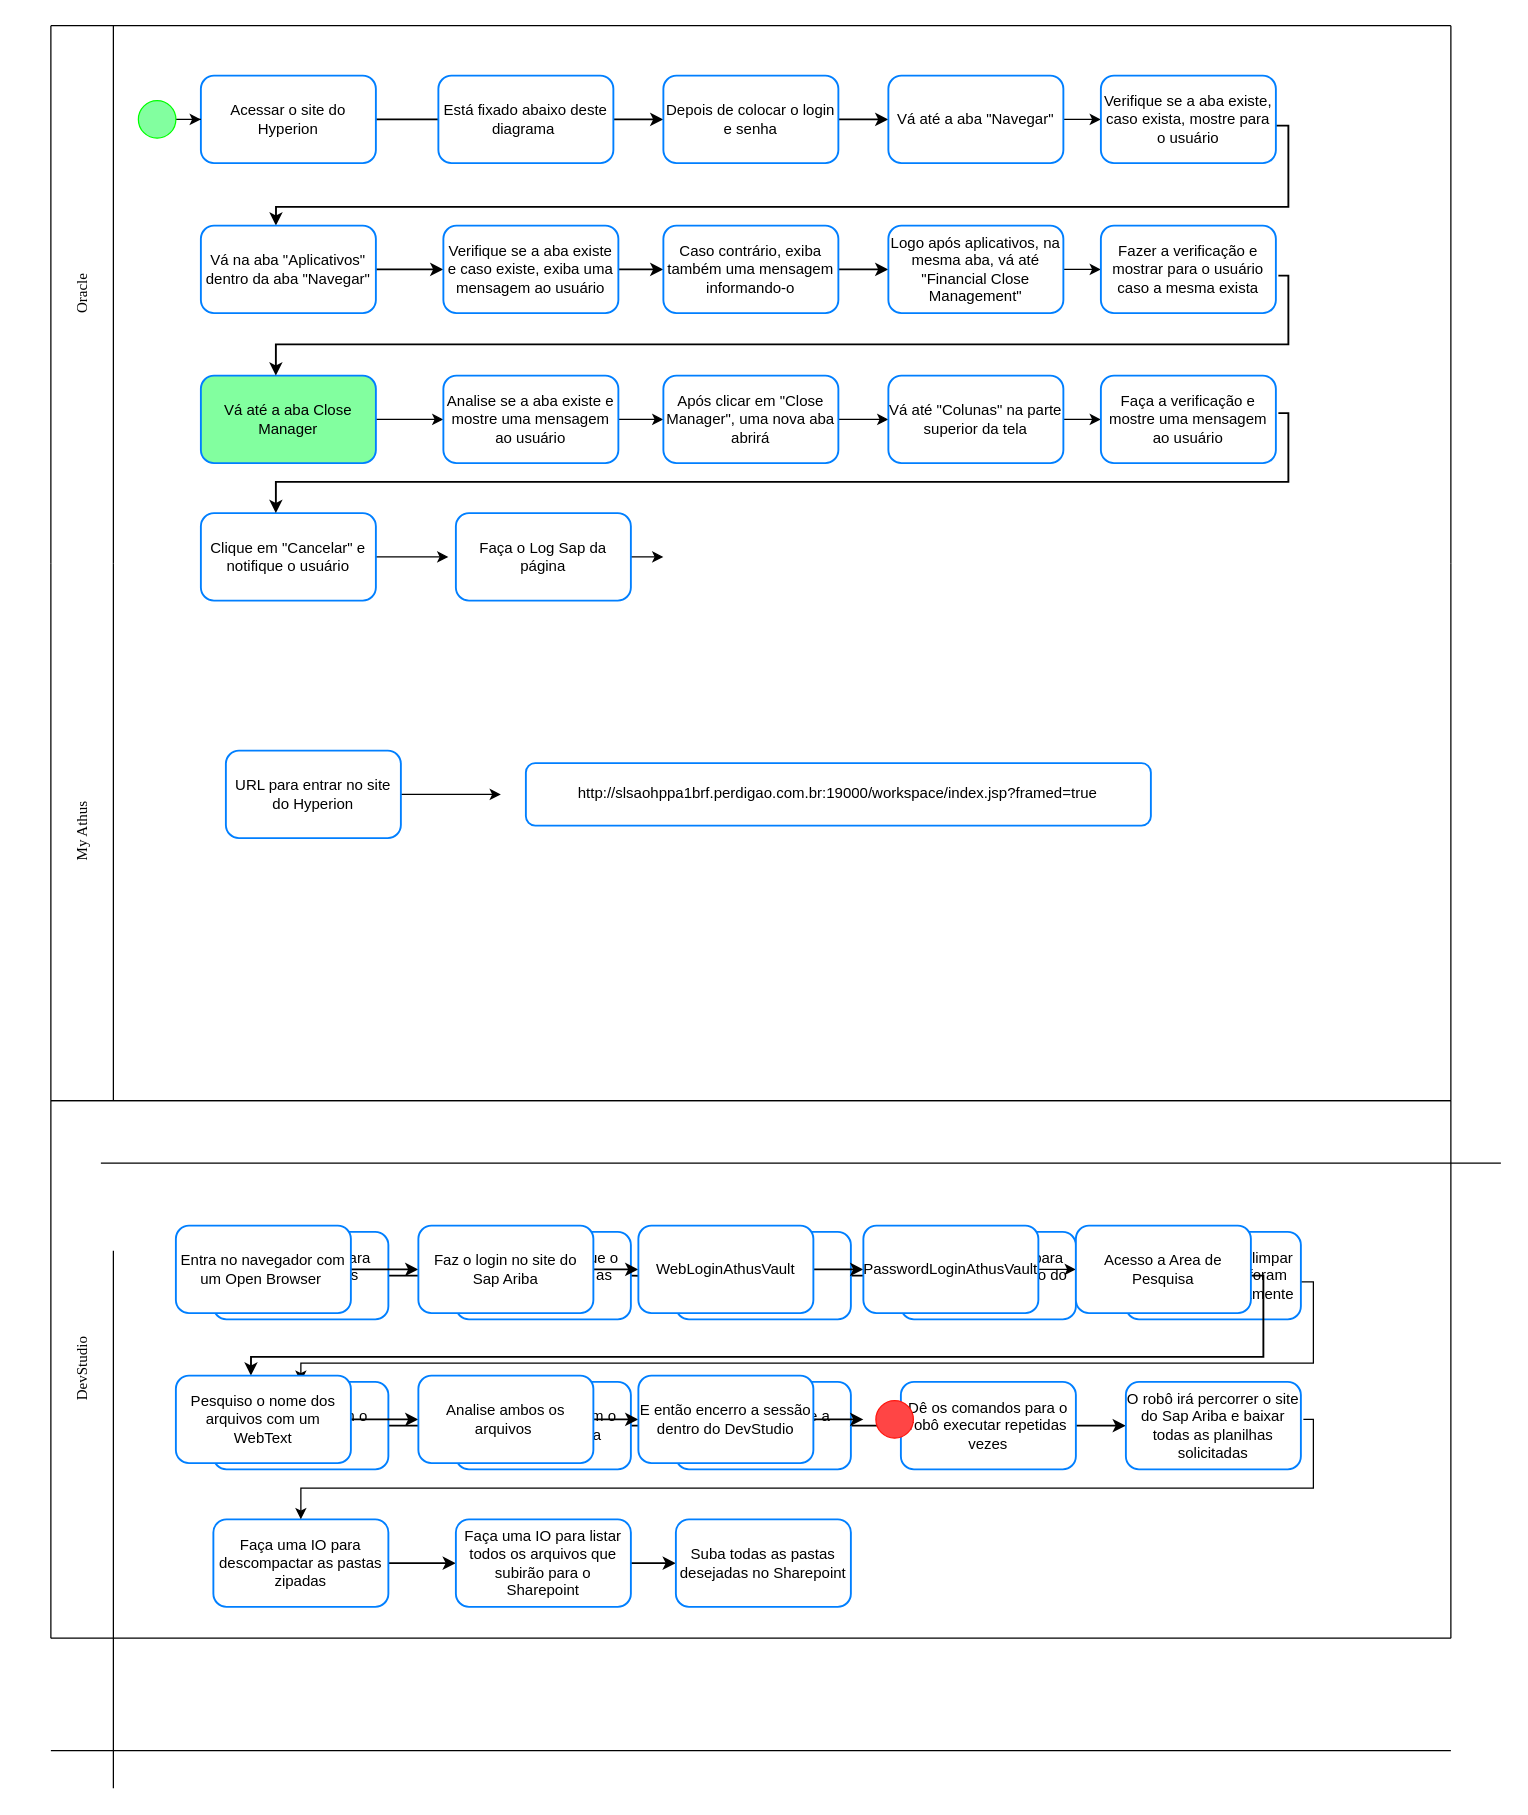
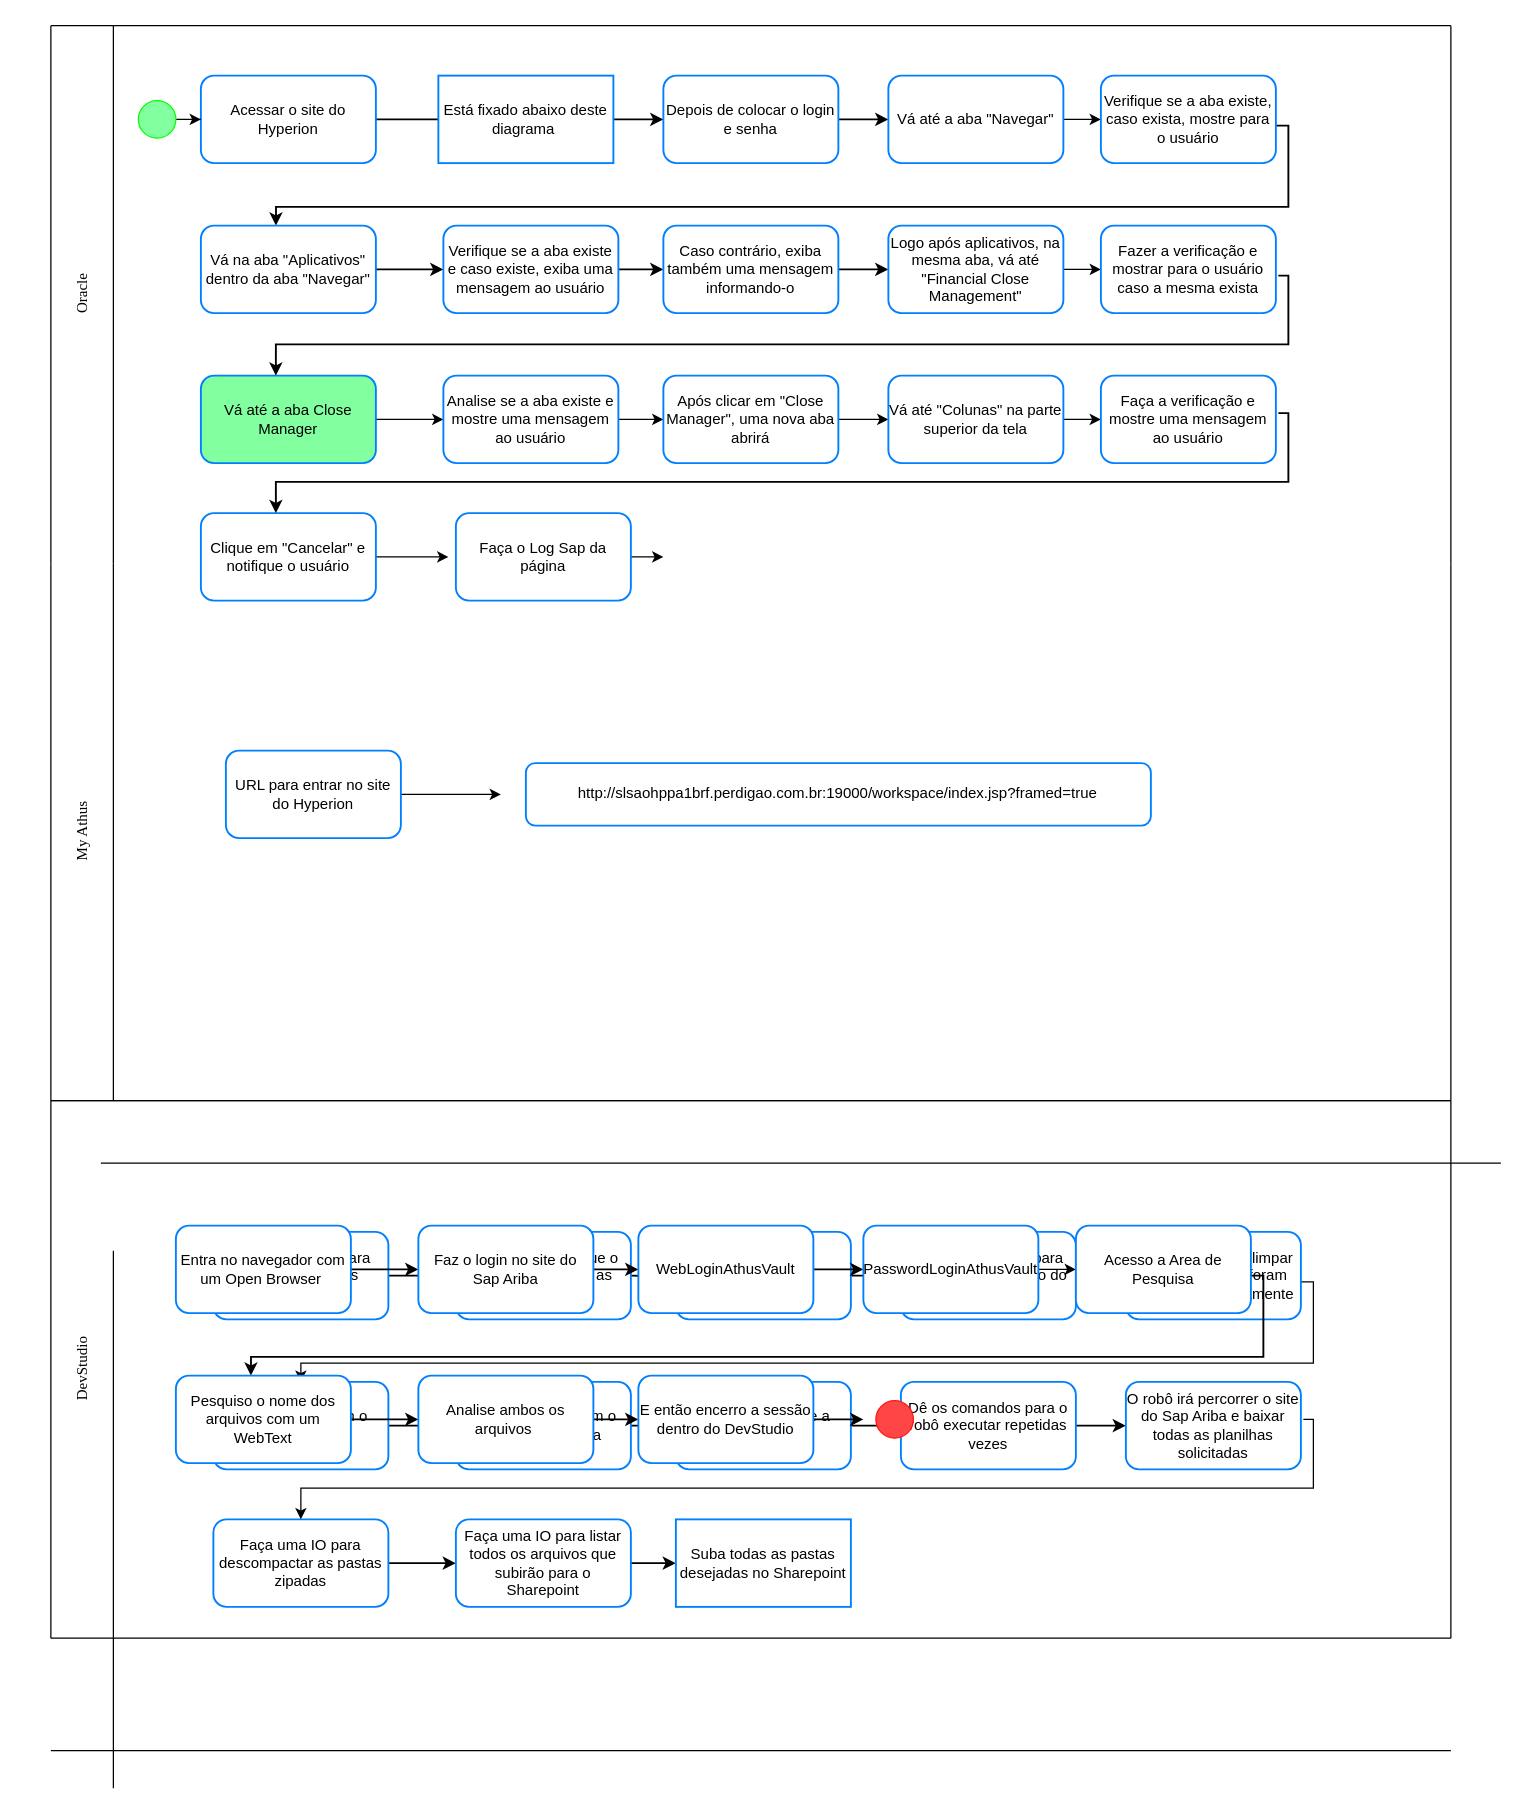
node "Está fixado abaixo deste diagrama": shape rounded rectangle -> rectangle
node "Suba todas as pastas desejadas no Sharepoint": shape rounded rectangle -> rectangle
